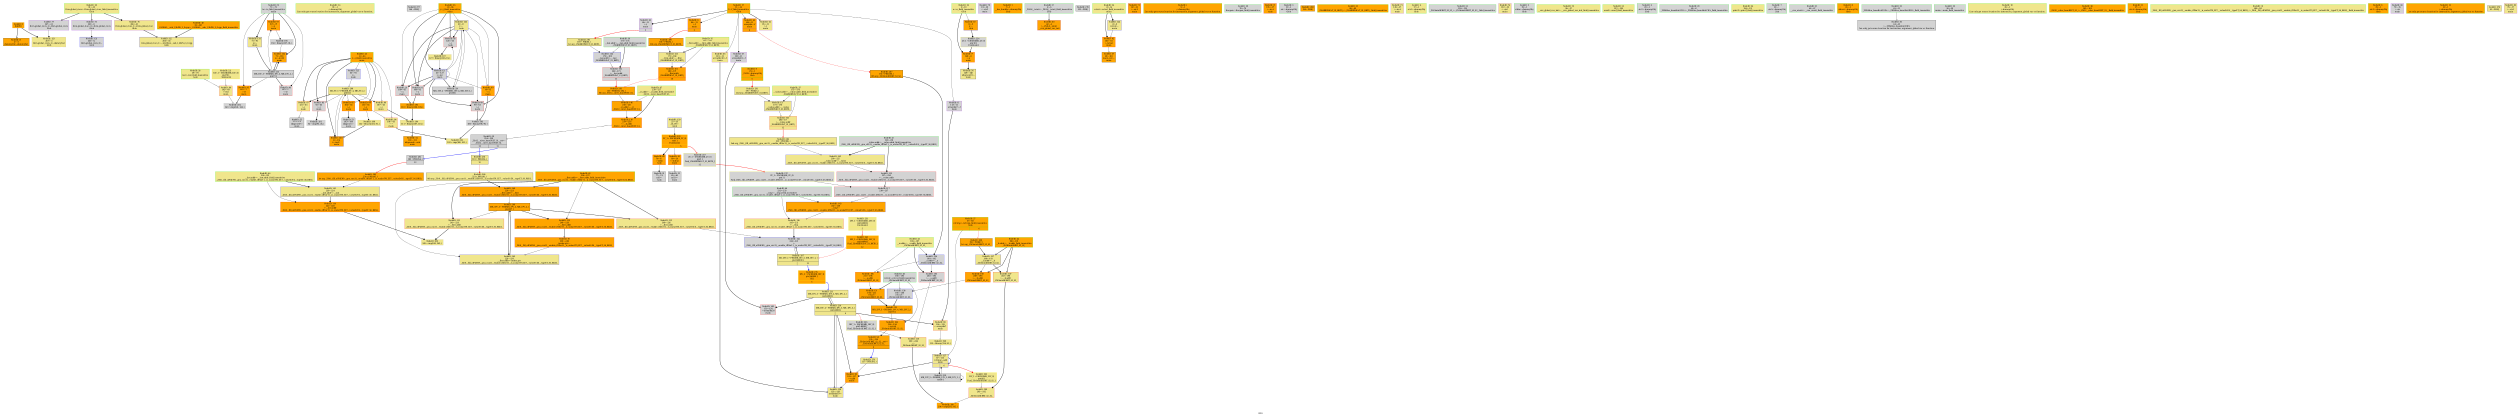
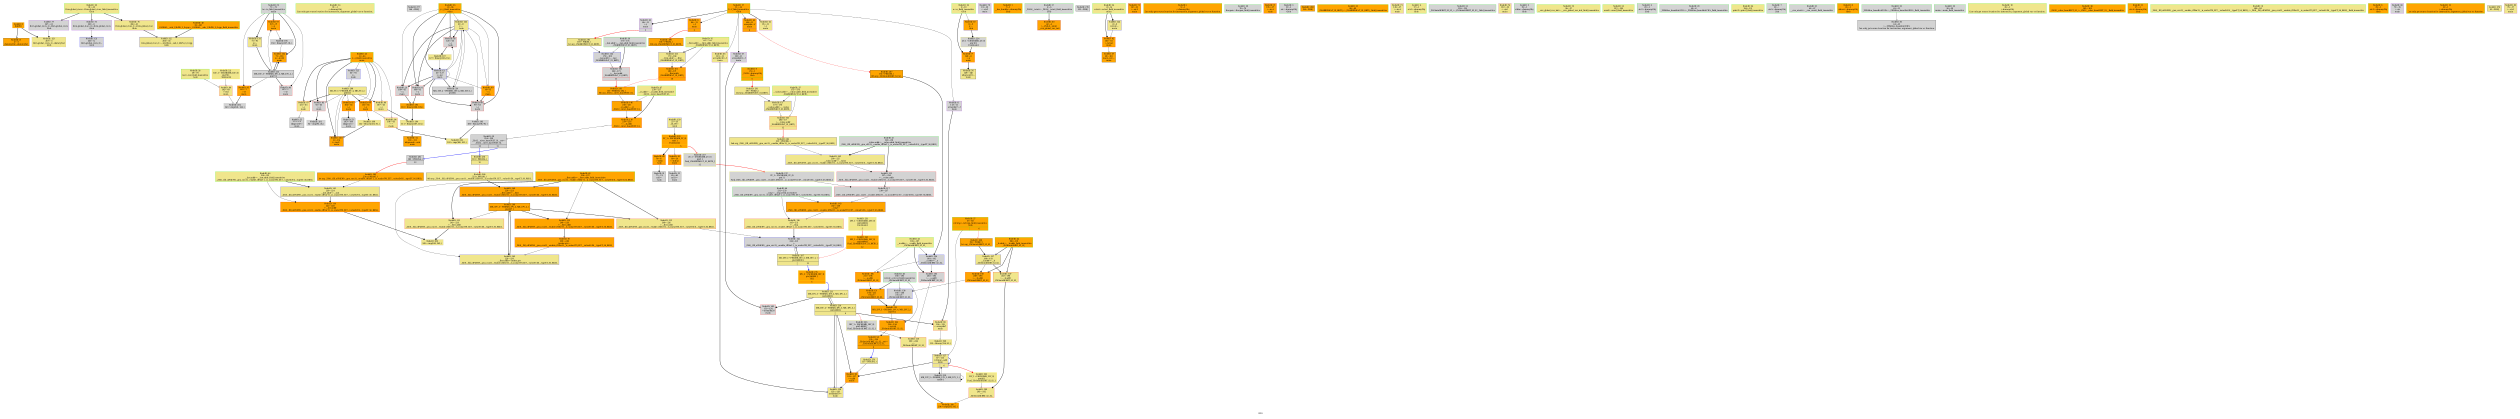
edge "NodeID: 90" -> "NodeID: 193": now "NodeID: 90" -> "NodeID: 89"
